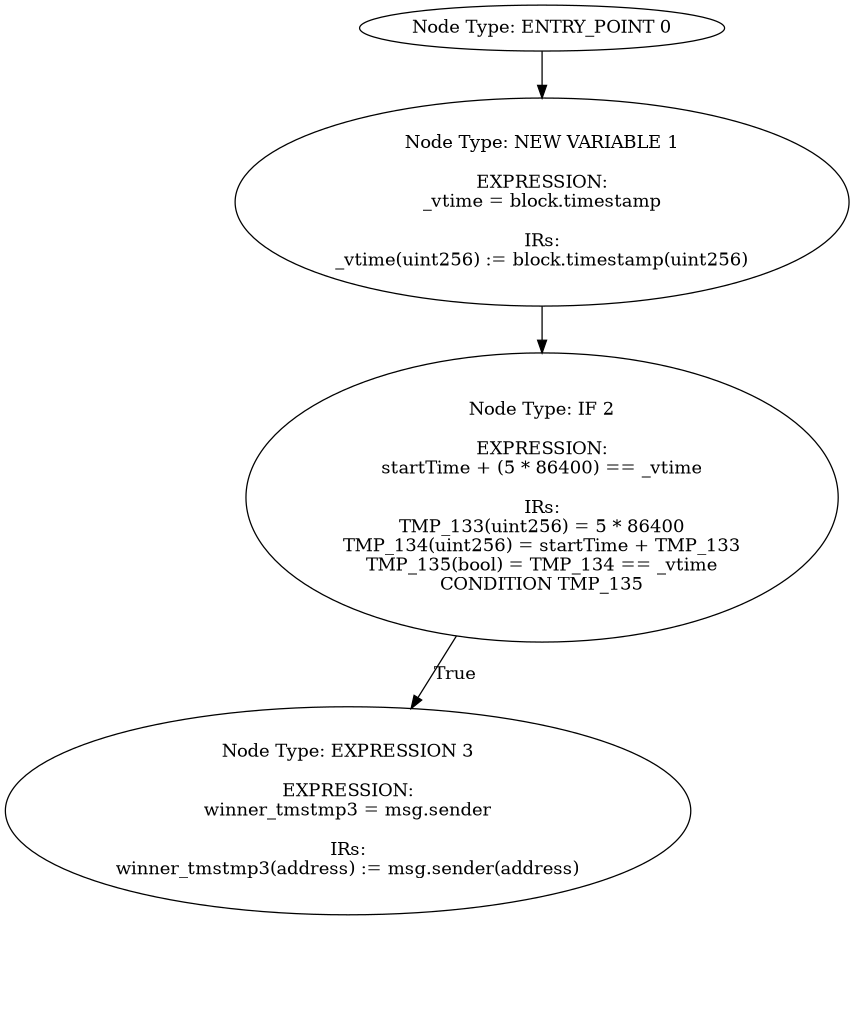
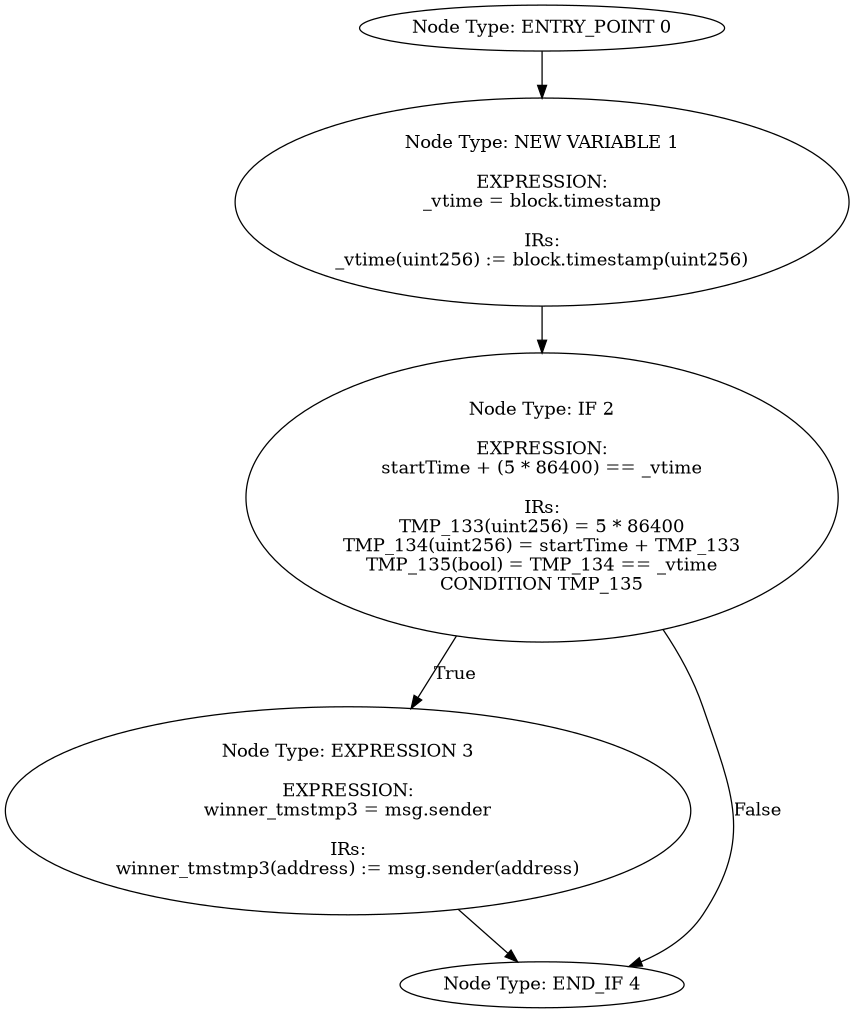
node "Node Type: END_IF 4": added
